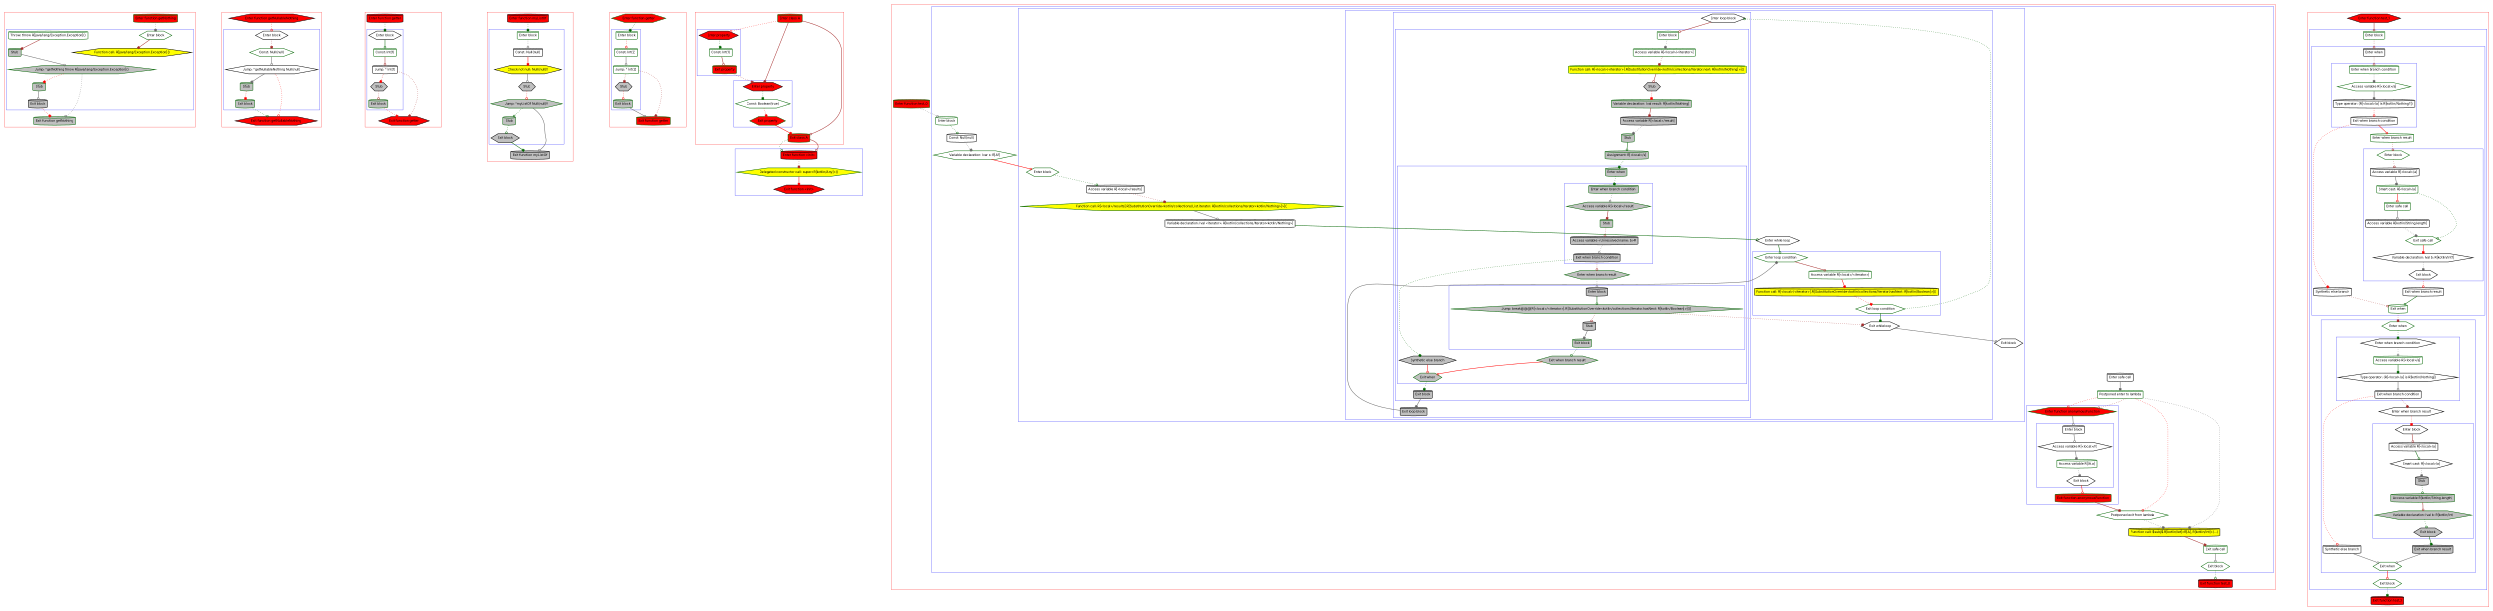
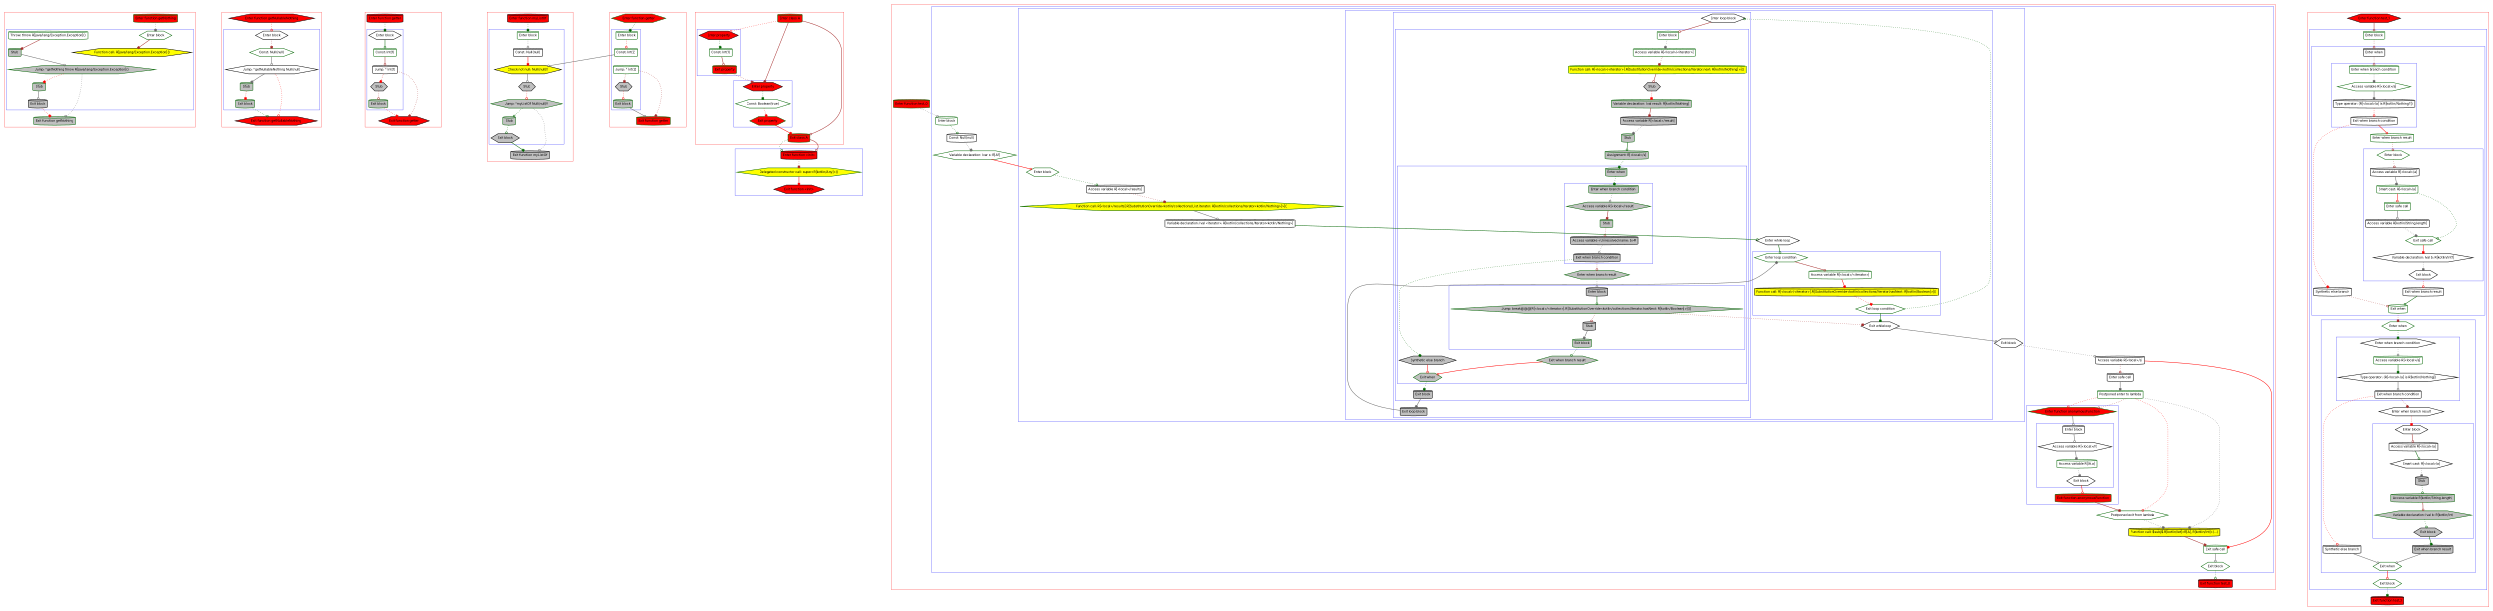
edge "Const: Int(2)" -> "Jump: ^ Int(2)": now "Const: Int(2)" -> "Check not null: Null(null)!!"
edge "Jump: ^myListOf Null(null)!!" -> "Exit function myListOf": style bold -> dotted
node "Access variable R|<local>/s|": added
